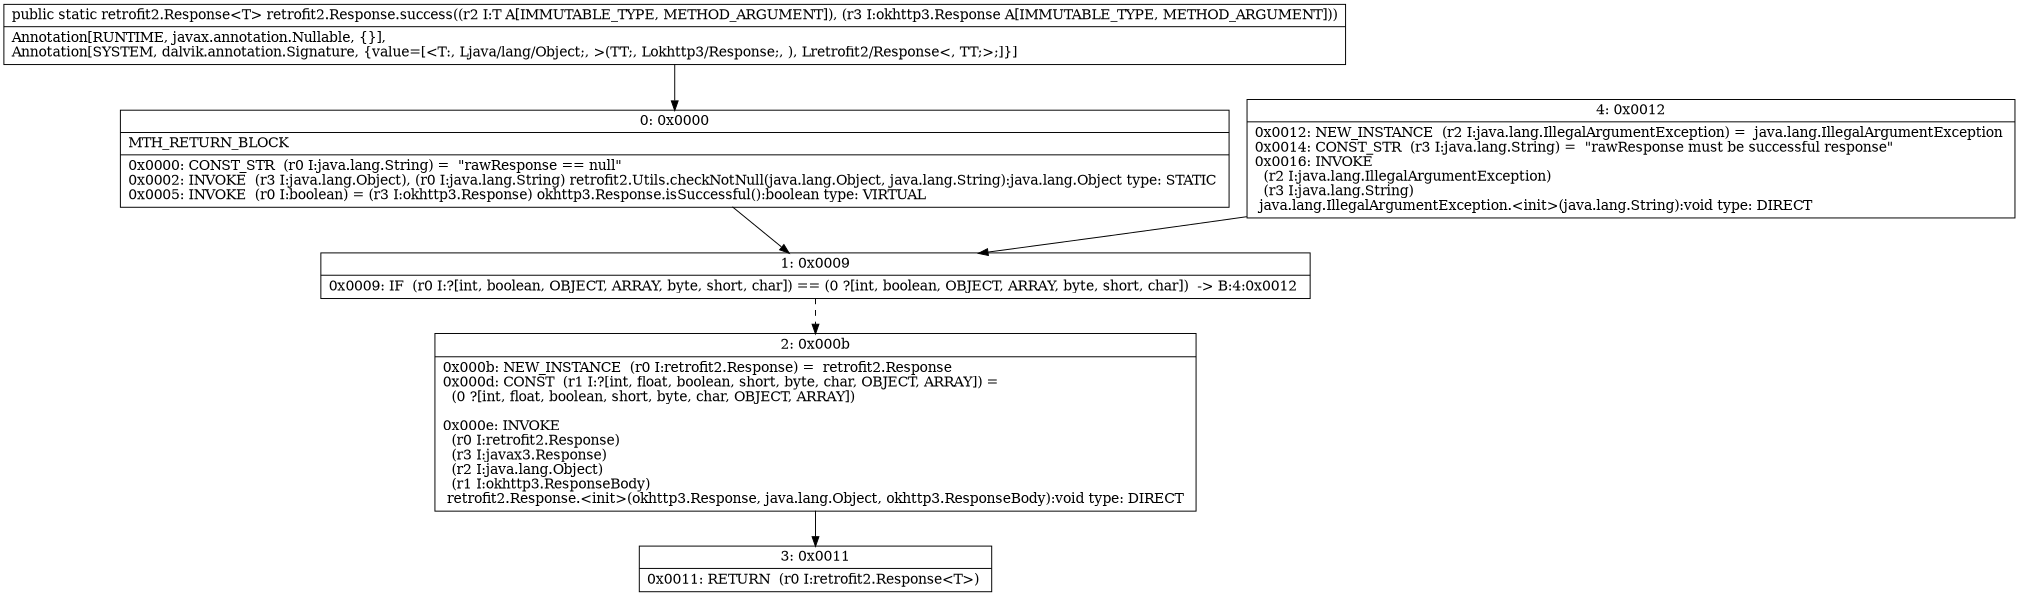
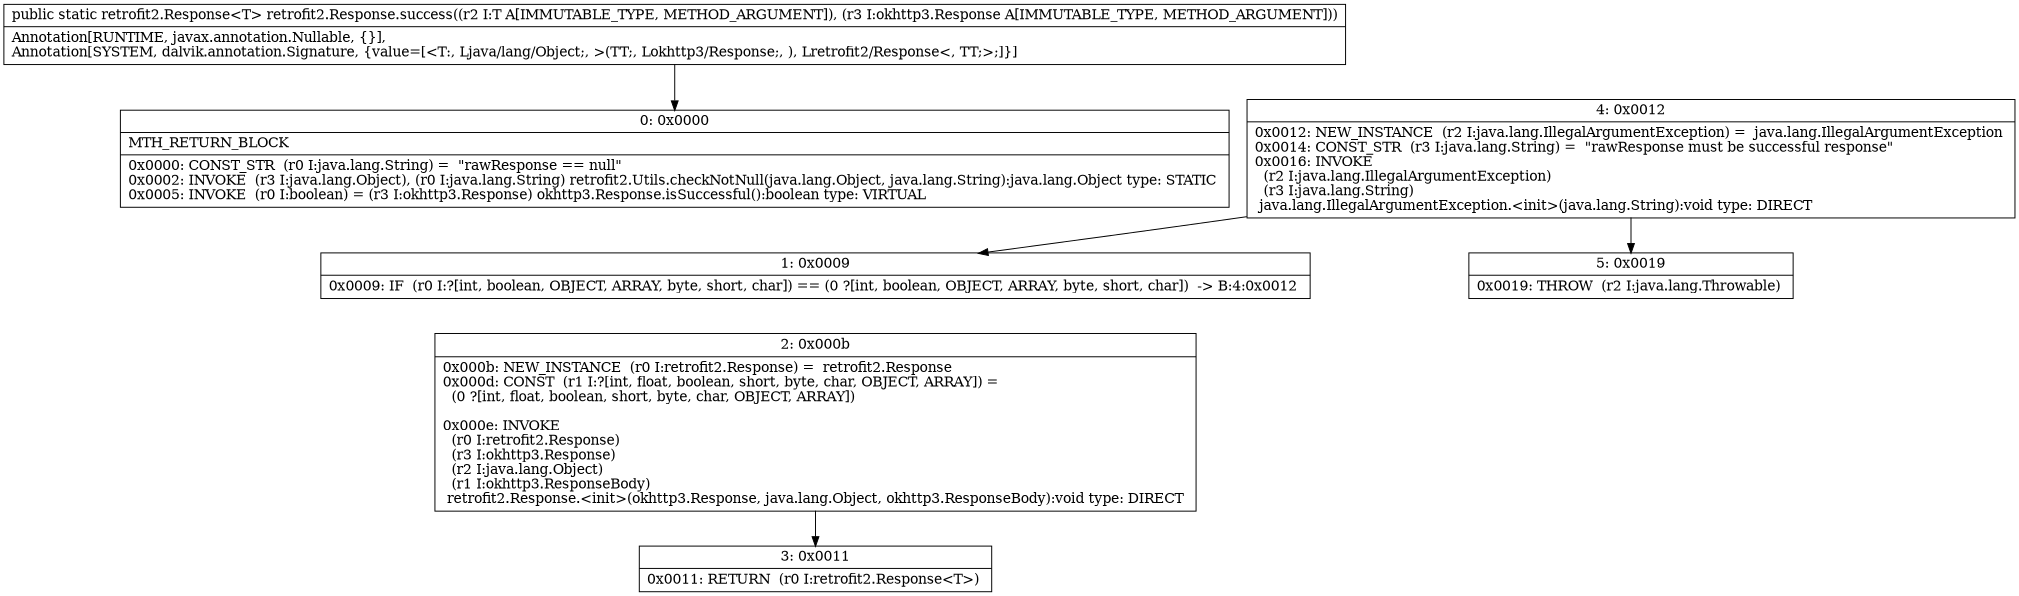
edge "0: 0x0000" -> "1: 0x0009": removed
node "5: 0x0019": added
edge "1: 0x0009" -> "2: 0x000b": removed
node "2: 0x000b": text "(r3 I:javax3.Response)" -> "(r3 I:okhttp3.Response)"
